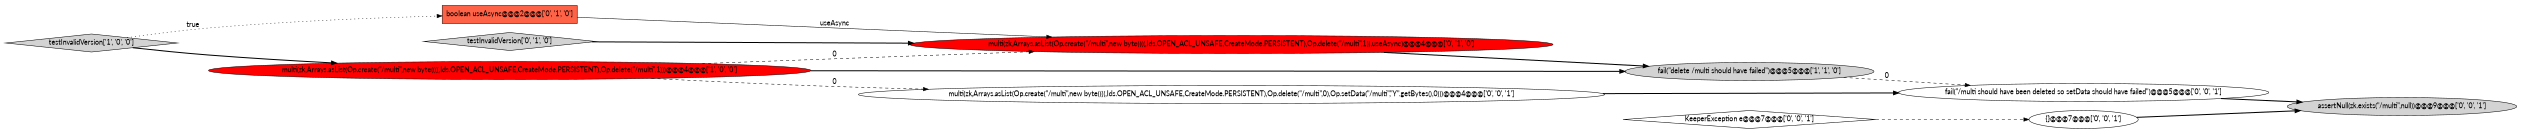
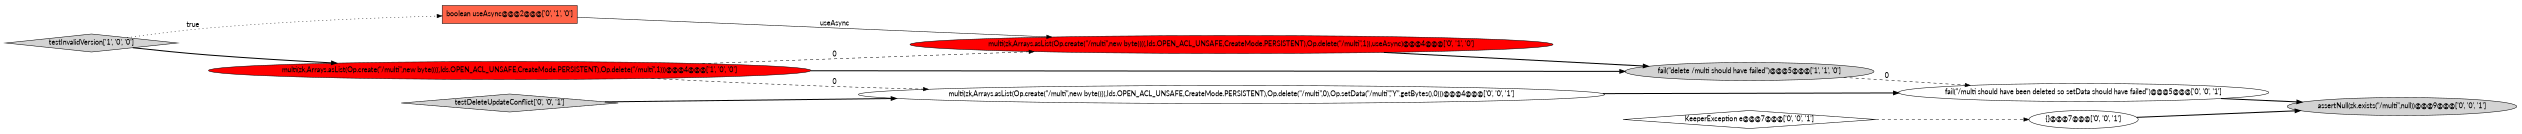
node "testInvalidVersion['0', '1', '0']": removed
node "testDeleteUpdateConflict['0', '0', '1']": added
